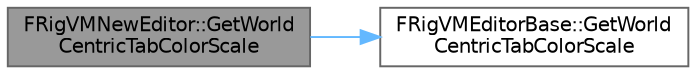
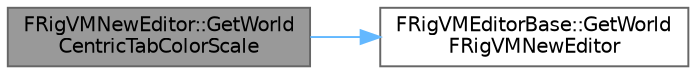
node "FRigVMEditorBase::GetWorld CentricTabColorScale": label "FRigVMEditorBase::GetWorld CentricTabColorScale" -> "FRigVMEditorBase::GetWorld FRigVMNewEditor"
